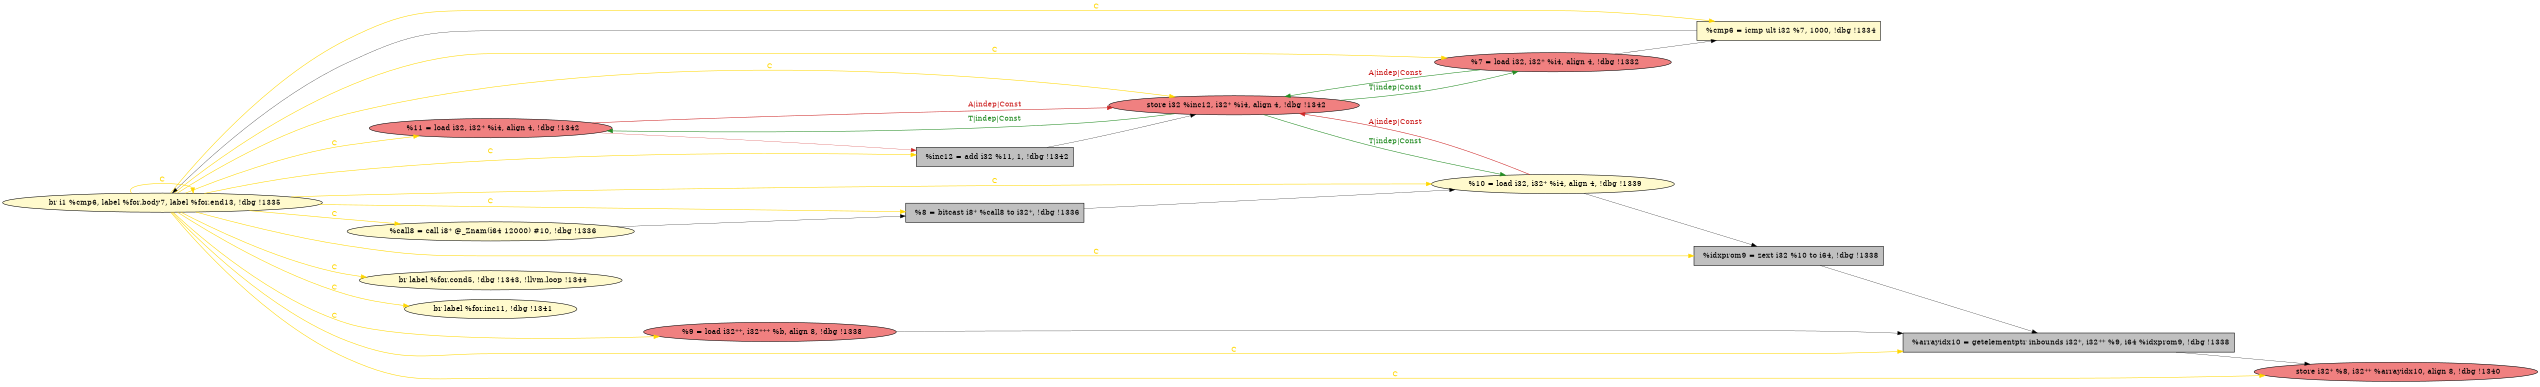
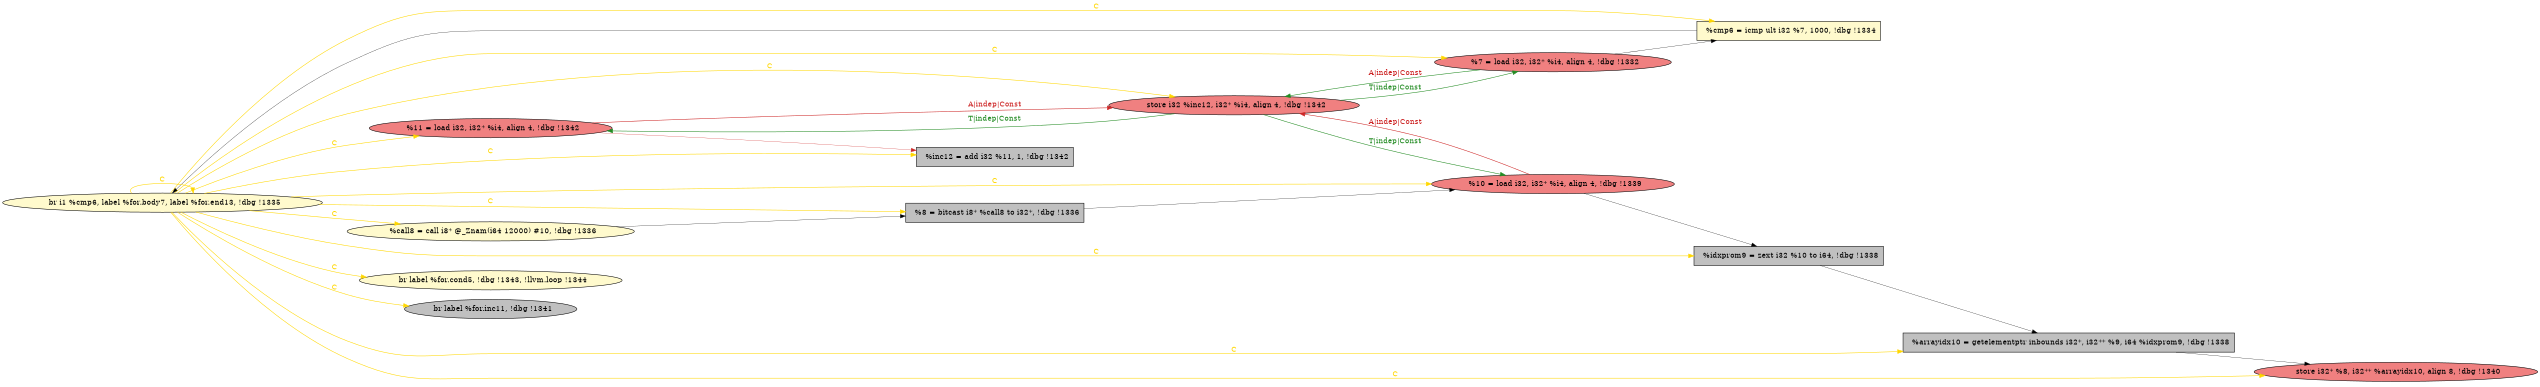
edge "%inc12 = add i32 %11, 1, !dbg !1342" -> "store i32 %inc12, i32* %i4, align 4, !dbg !1342": removed
node "%10 = load i32, i32* %i4, align 4, !dbg !1339": fillcolor lemonchiffon -> lightcoral
node "br label %for.inc11, !dbg !1341": fillcolor lemonchiffon -> grey
node "%9 = load i32**, i32*** %b, align 8, !dbg !1338": removed
